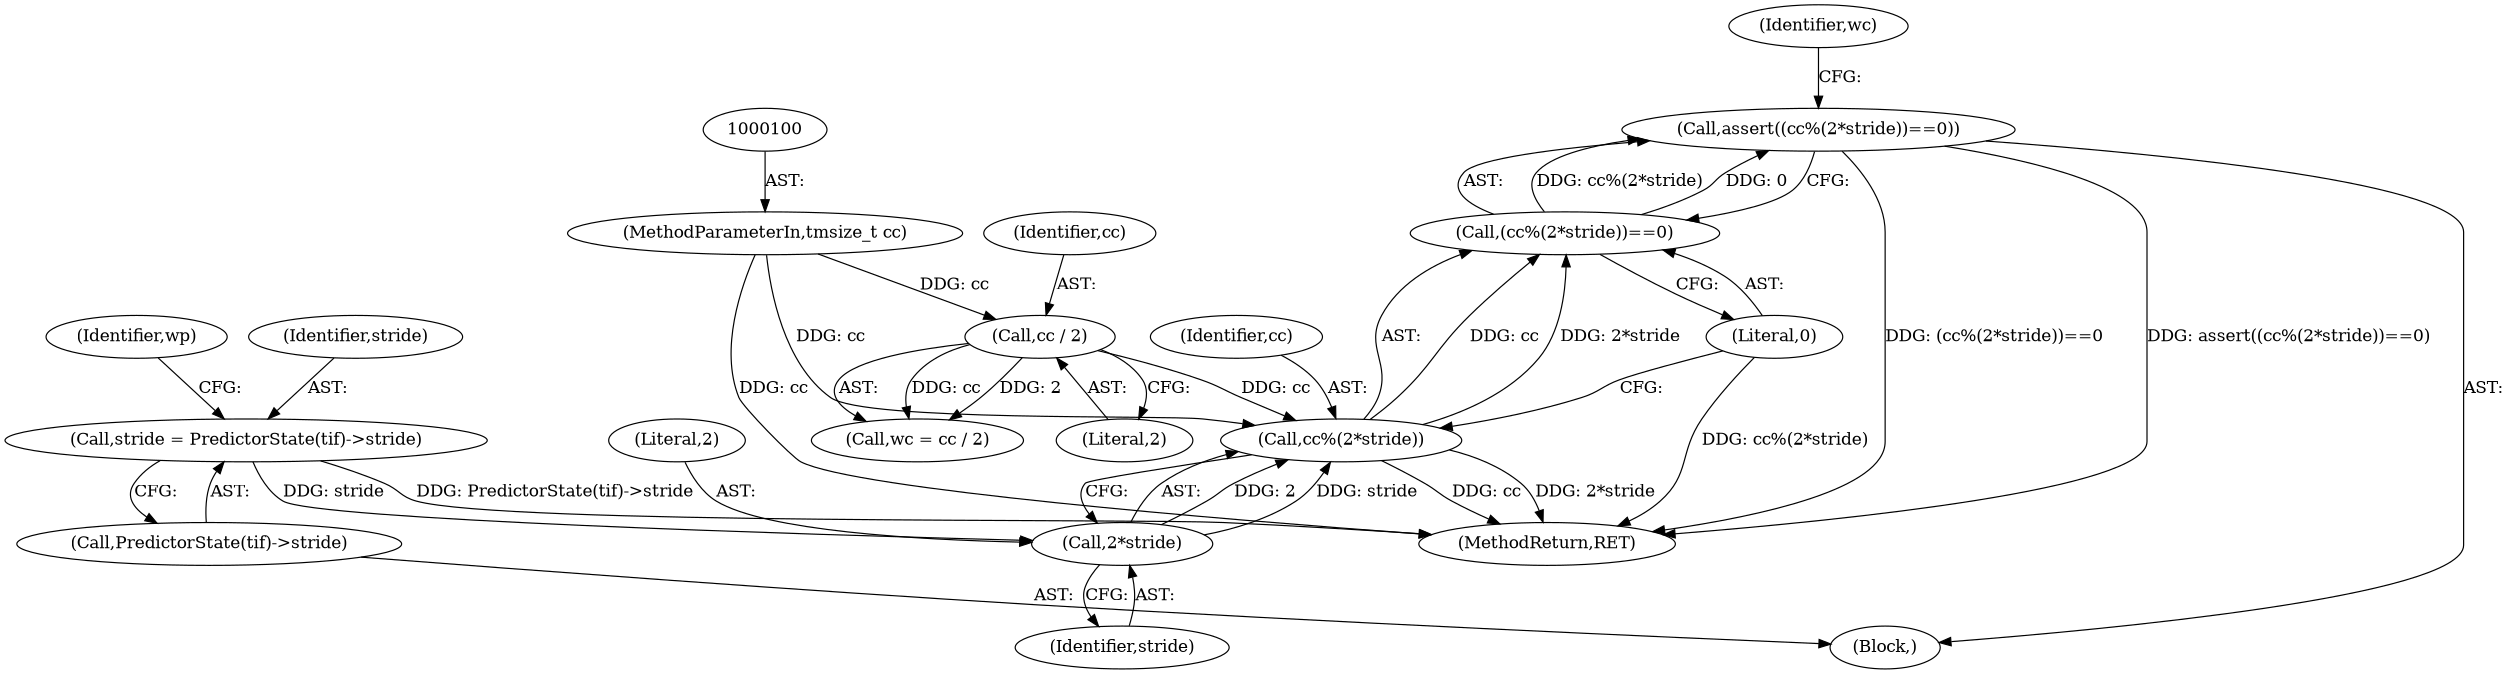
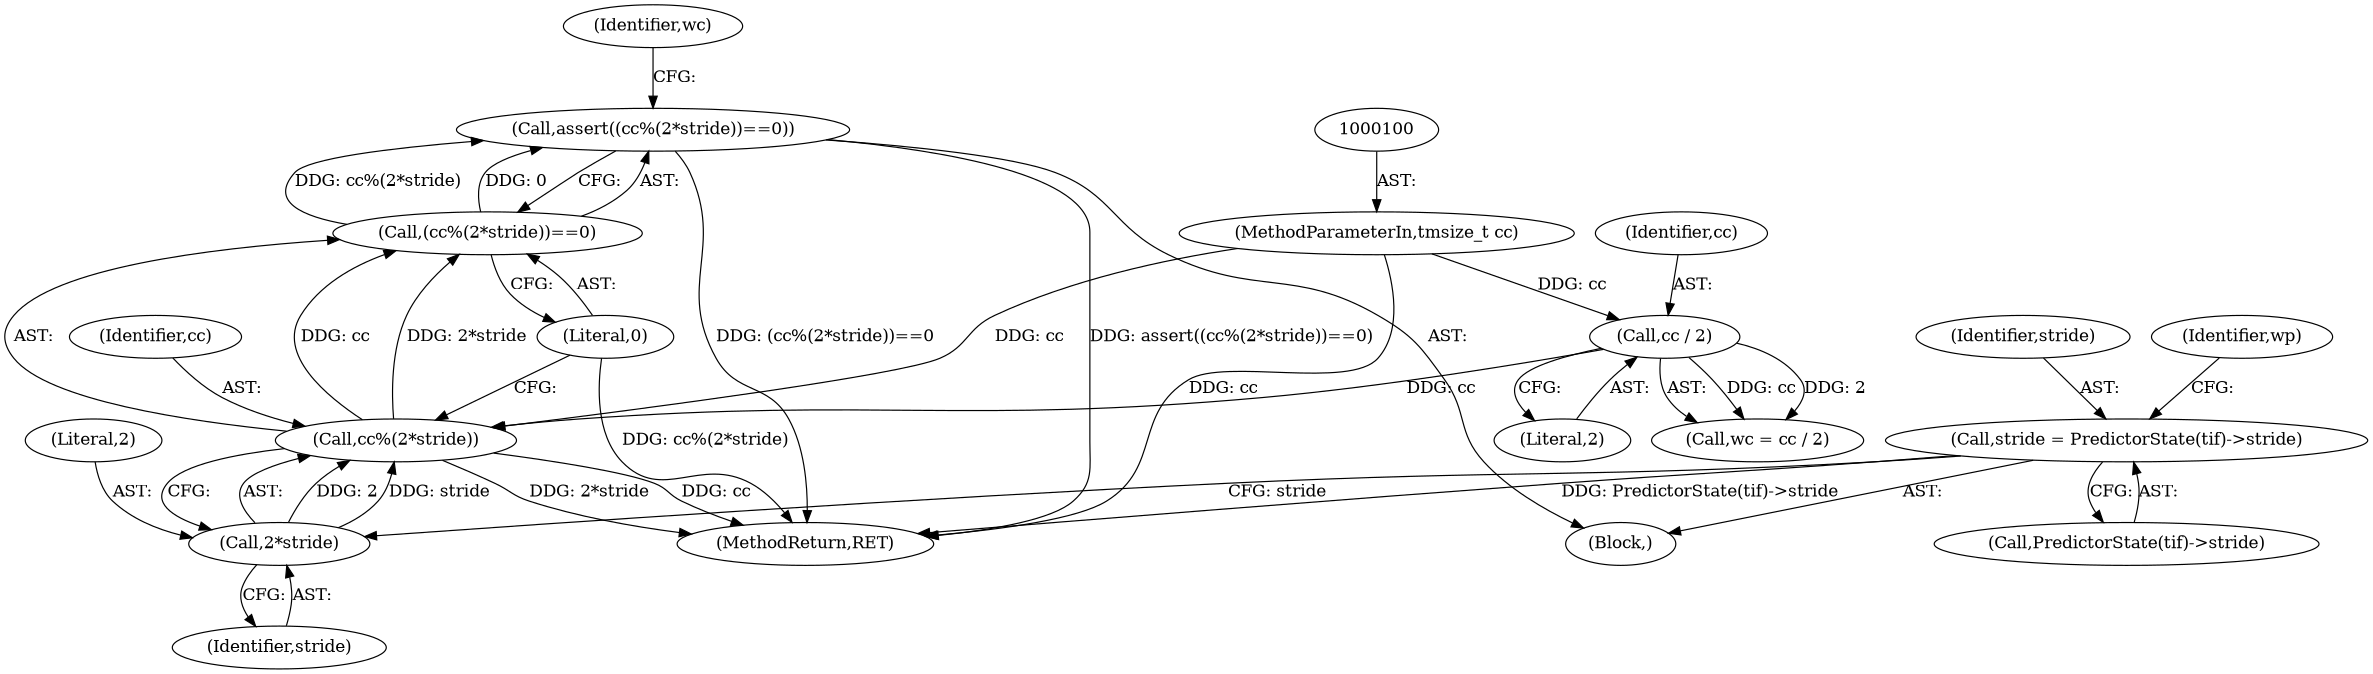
edge "(Call,stride = PredictorState(tif)->stride)" -> "(Call,2*stride)": label "DDG: stride" -> "CFG: stride"
edge "(Call,PredictorState(tif)->stride)" -> "(Block,)": now "(Call,stride = PredictorState(tif)->stride)" -> "(Block,)"
